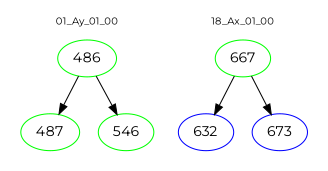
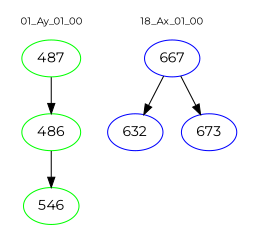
node "667": color green -> blue
edge "486" -> "487": reversed
